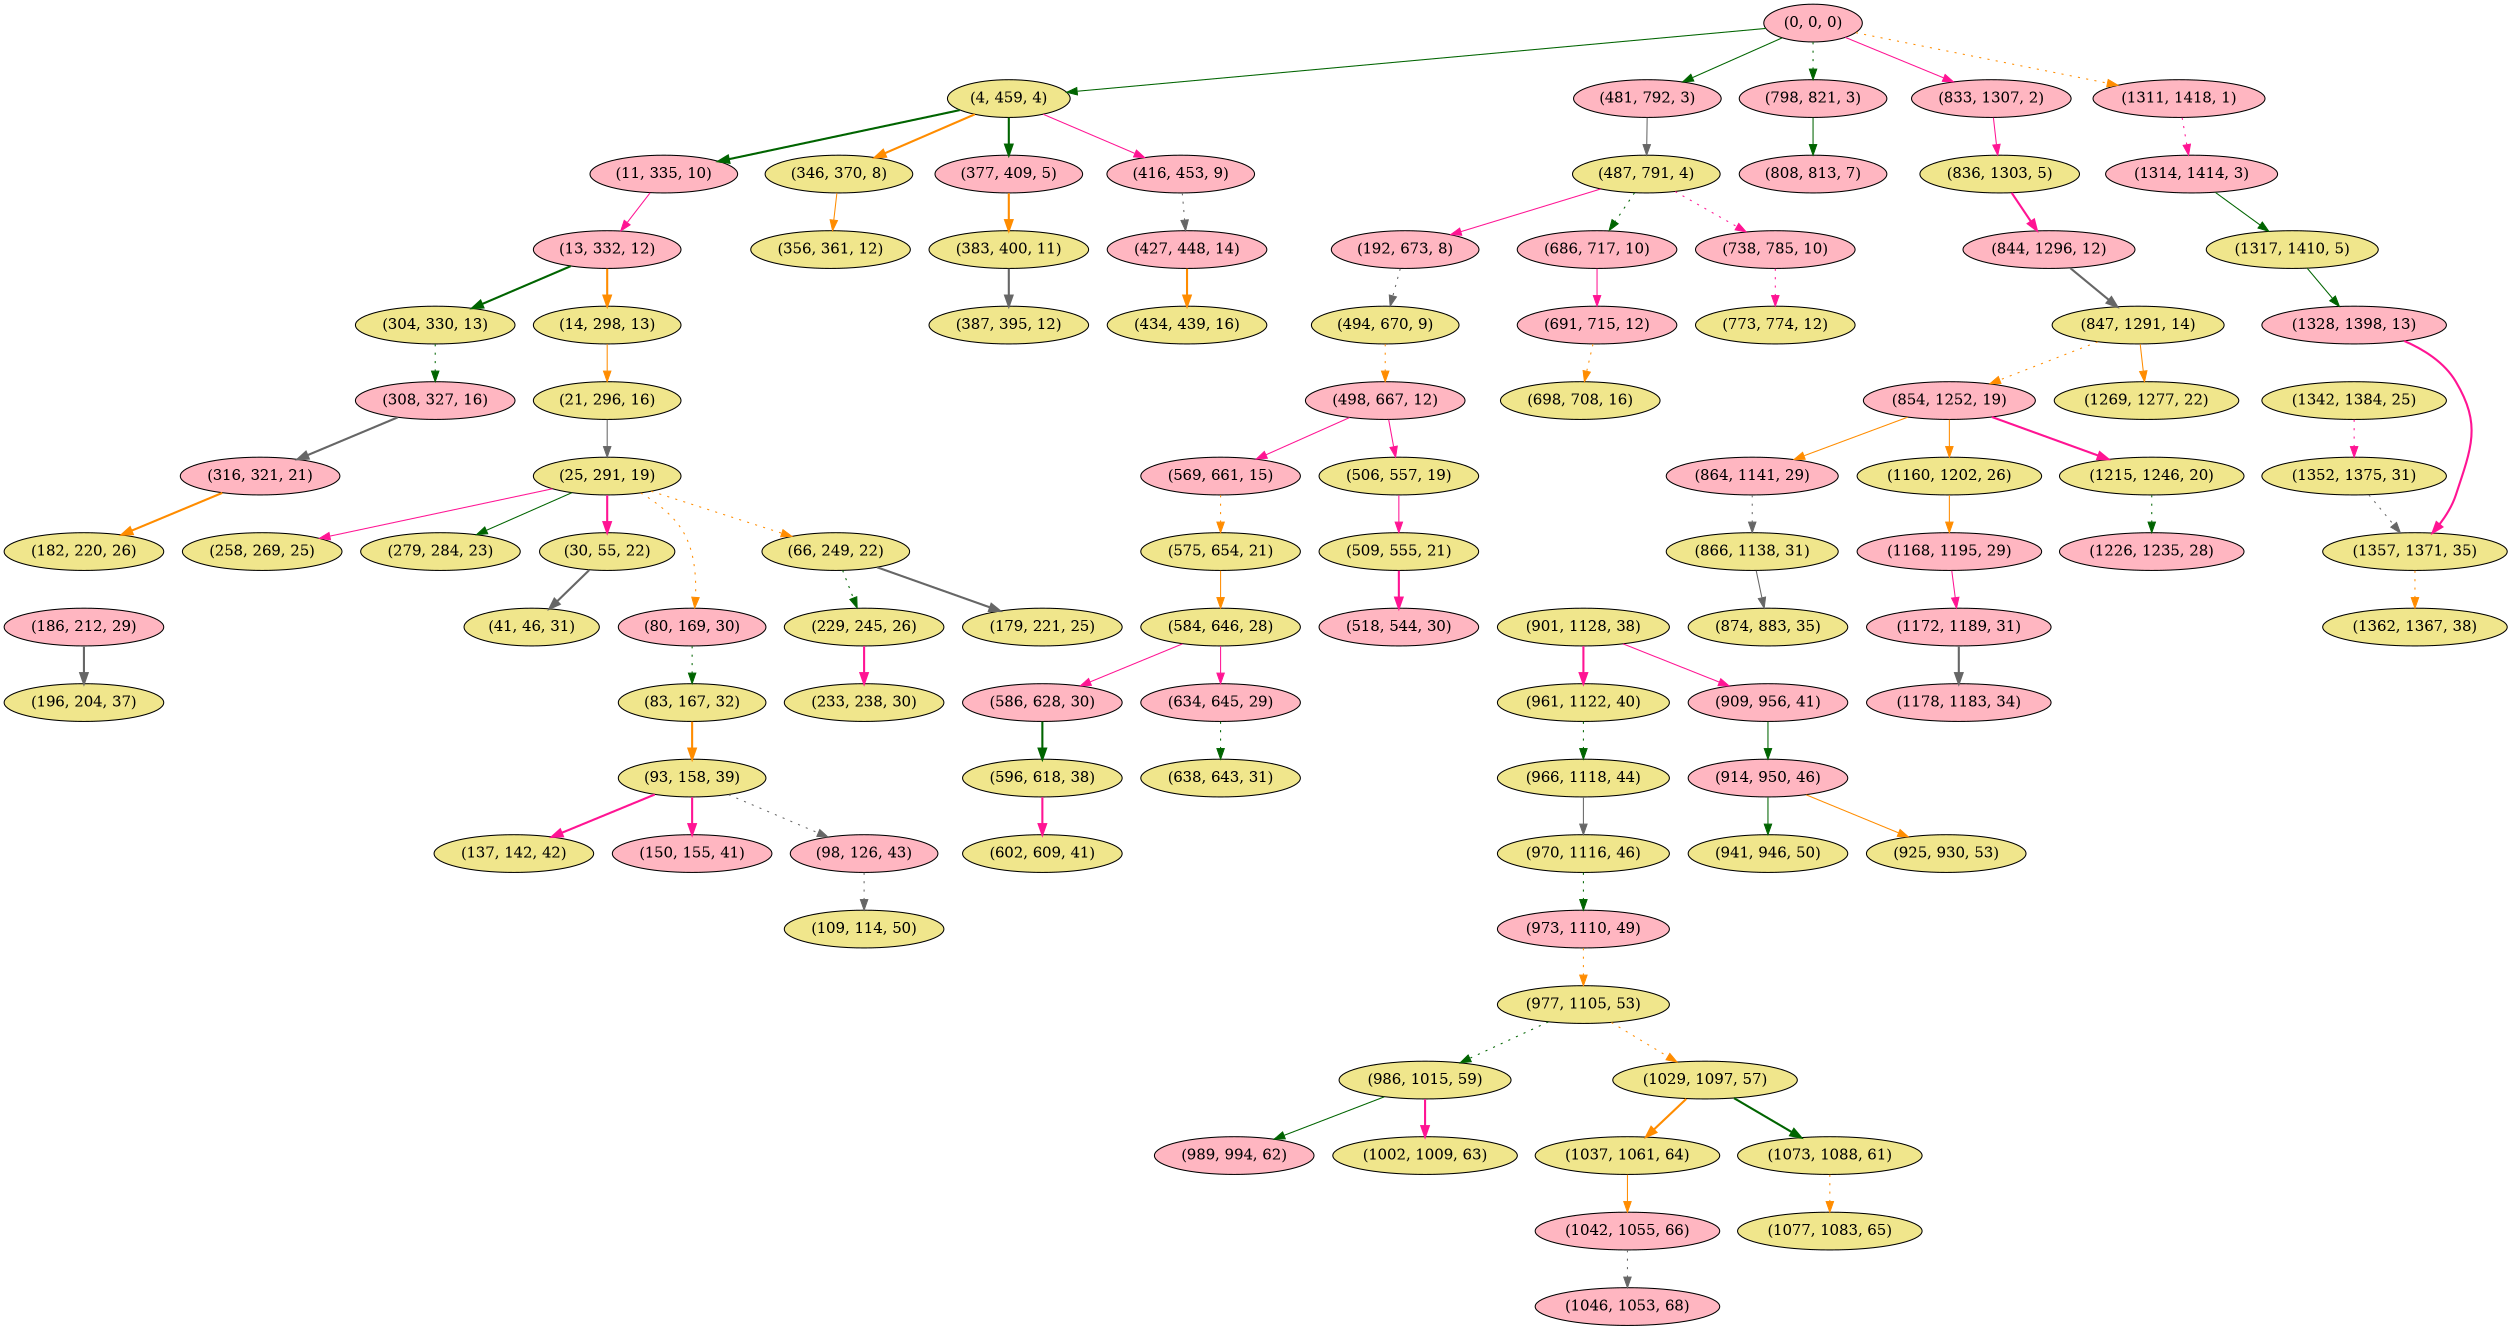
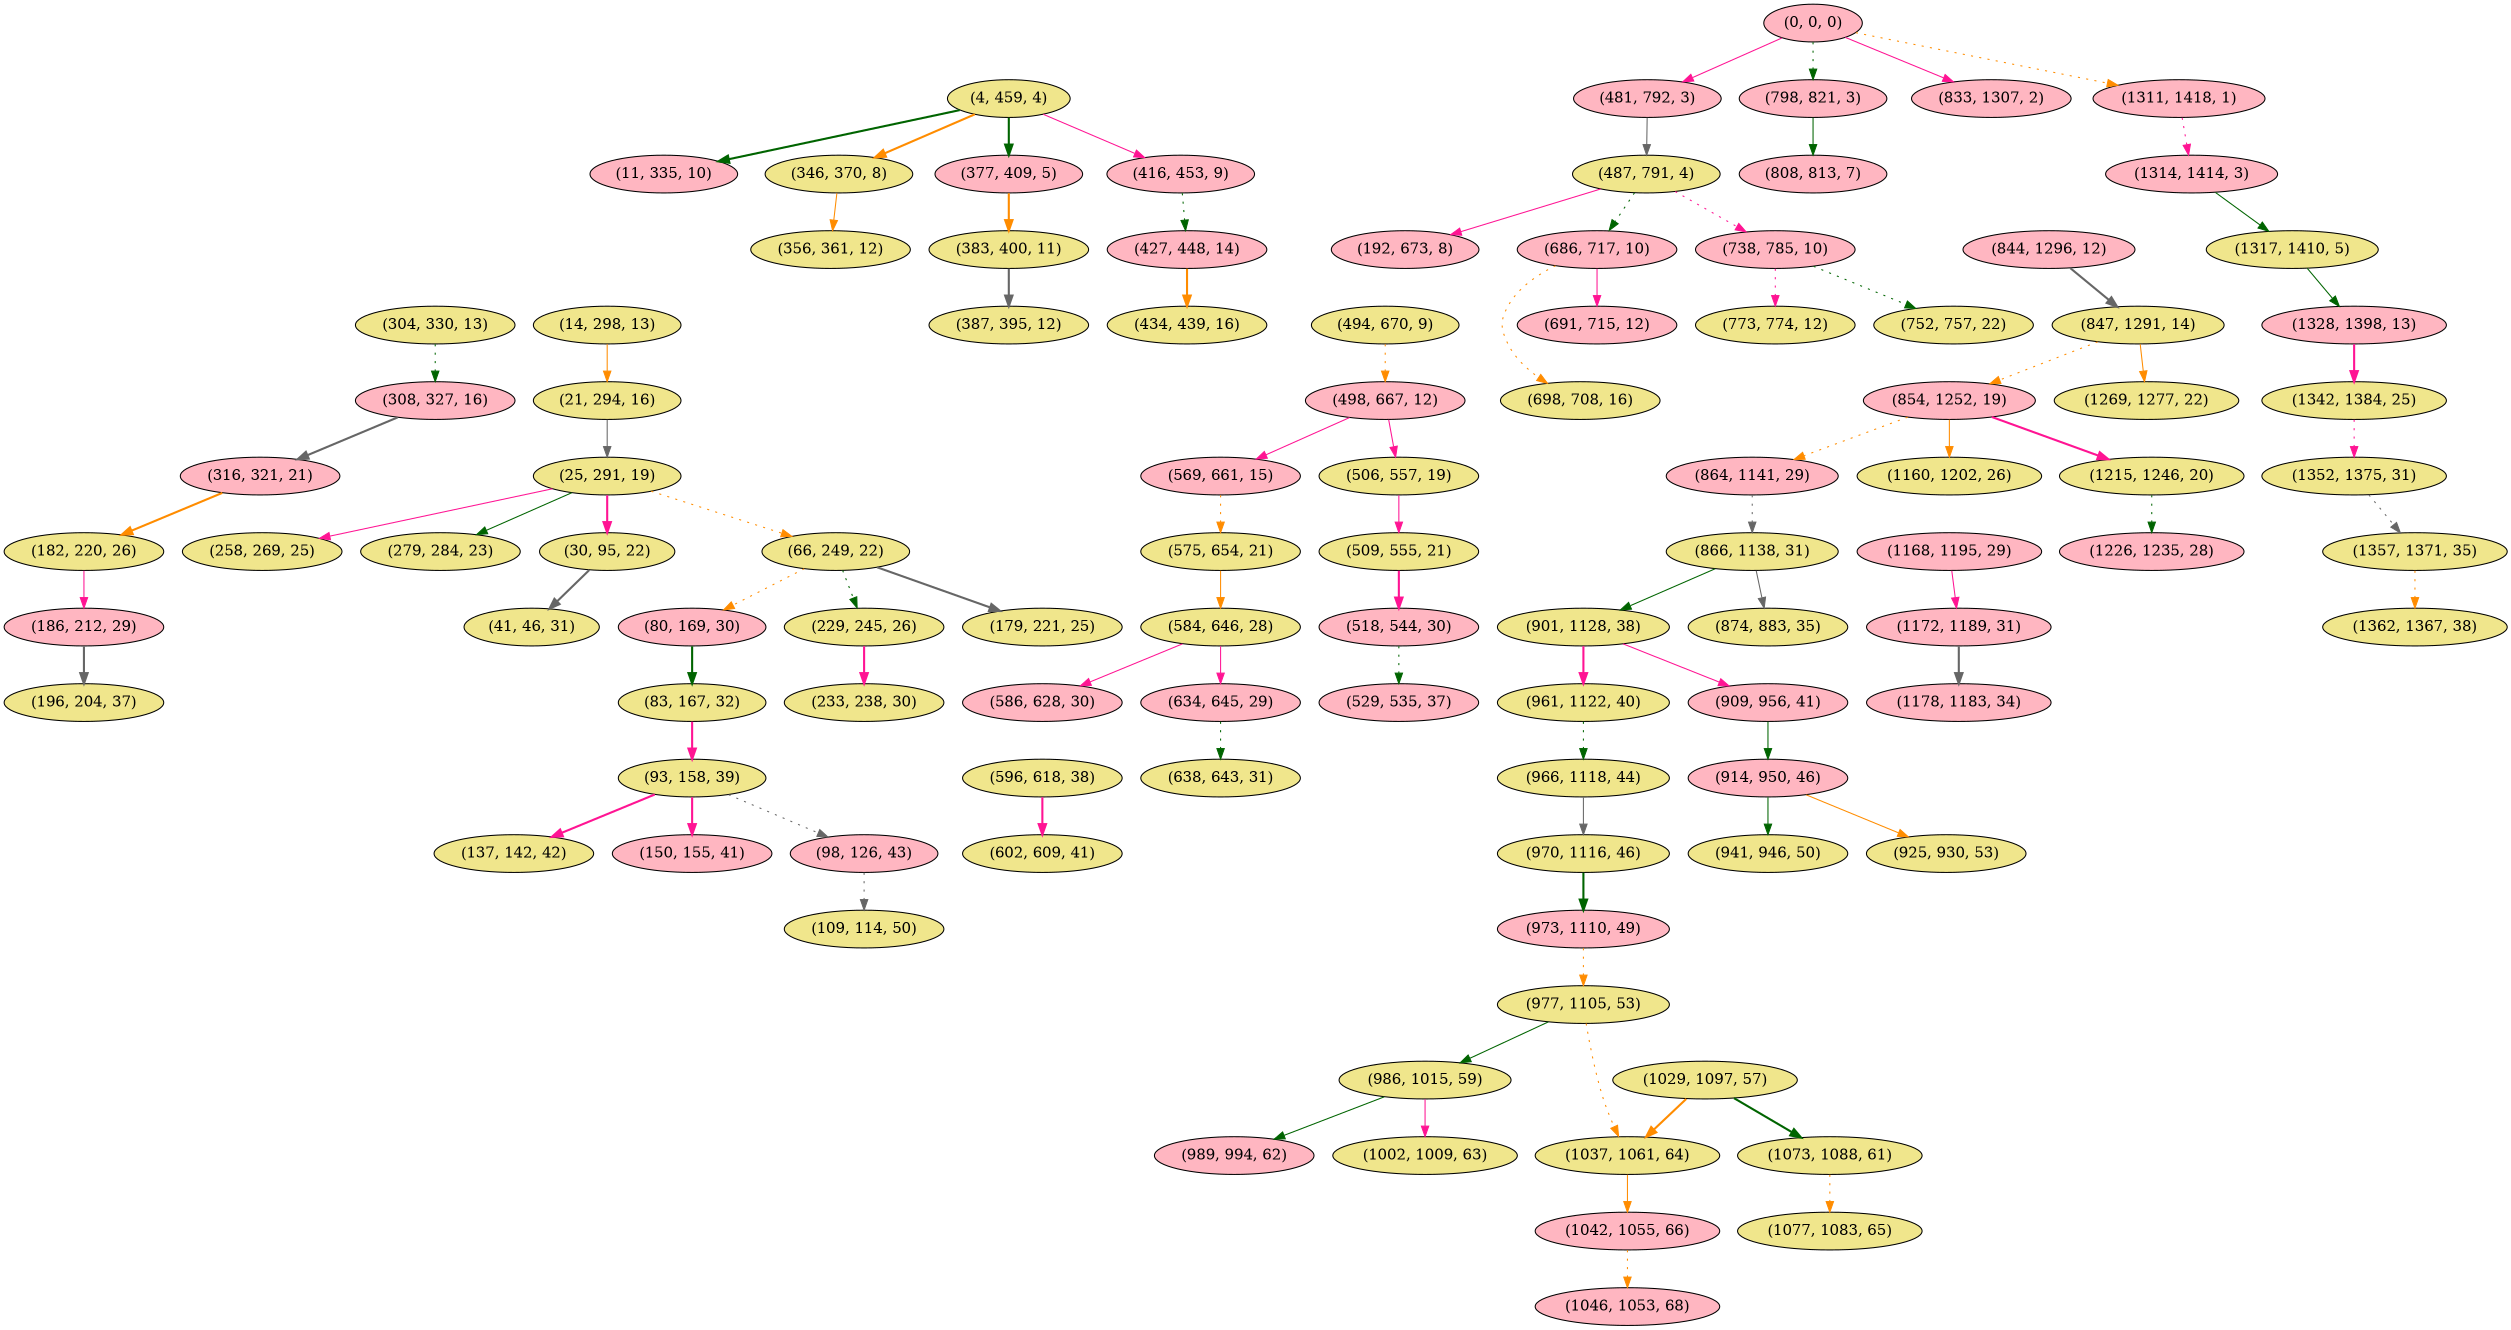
edge "(0, 0, 0)" -> "(481, 792, 3)": color darkgreen -> deeppink
edge "(0, 0, 0)" -> "(4, 459, 4)": removed
node "(836, 1303, 5)": removed
edge "(416, 453, 9)" -> "(427, 448, 14)": color gray40 -> darkgreen
node "(13, 332, 12)": removed
edge "(192, 673, 8)" -> "(494, 670, 9)": removed
node "(752, 757, 22)": added
edge "(691, 715, 12)" -> "(698, 708, 16)": now "(686, 717, 10)" -> "(698, 708, 16)"
node "(21, 296, 16)": label "(21, 296, 16)" -> "(21, 294, 16)"
edge "(1328, 1398, 13)" -> "(1357, 1371, 35)": now "(1328, 1398, 13)" -> "(1342, 1384, 25)"
edge "(854, 1252, 19)" -> "(864, 1141, 29)": style solid -> dotted
edge "(1160, 1202, 26)" -> "(1168, 1195, 29)": removed
edge "(25, 291, 19)" -> "(80, 169, 30)": now "(66, 249, 22)" -> "(80, 169, 30)"
node "(30, 55, 22)": label "(30, 55, 22)" -> "(30, 95, 22)"
edge "(182, 220, 26)" -> "(186, 212, 29)": added
edge "(866, 1138, 31)" -> "(901, 1128, 38)": added
edge "(80, 169, 30)" -> "(83, 167, 32)": style dotted -> bold
node "(529, 535, 37)": added
edge "(83, 167, 32)" -> "(93, 158, 39)": color darkorange -> deeppink
edge "(586, 628, 30)" -> "(596, 618, 38)": removed
edge "(970, 1116, 46)" -> "(973, 1110, 49)": style dotted -> bold
edge "(977, 1105, 53)" -> "(1029, 1097, 57)": now "(977, 1105, 53)" -> "(1037, 1061, 64)"
edge "(977, 1105, 53)" -> "(986, 1015, 59)": style dotted -> solid
edge "(986, 1015, 59)" -> "(1002, 1009, 63)": style bold -> solid
edge "(1042, 1055, 66)" -> "(1046, 1053, 68)": color gray40 -> darkorange
